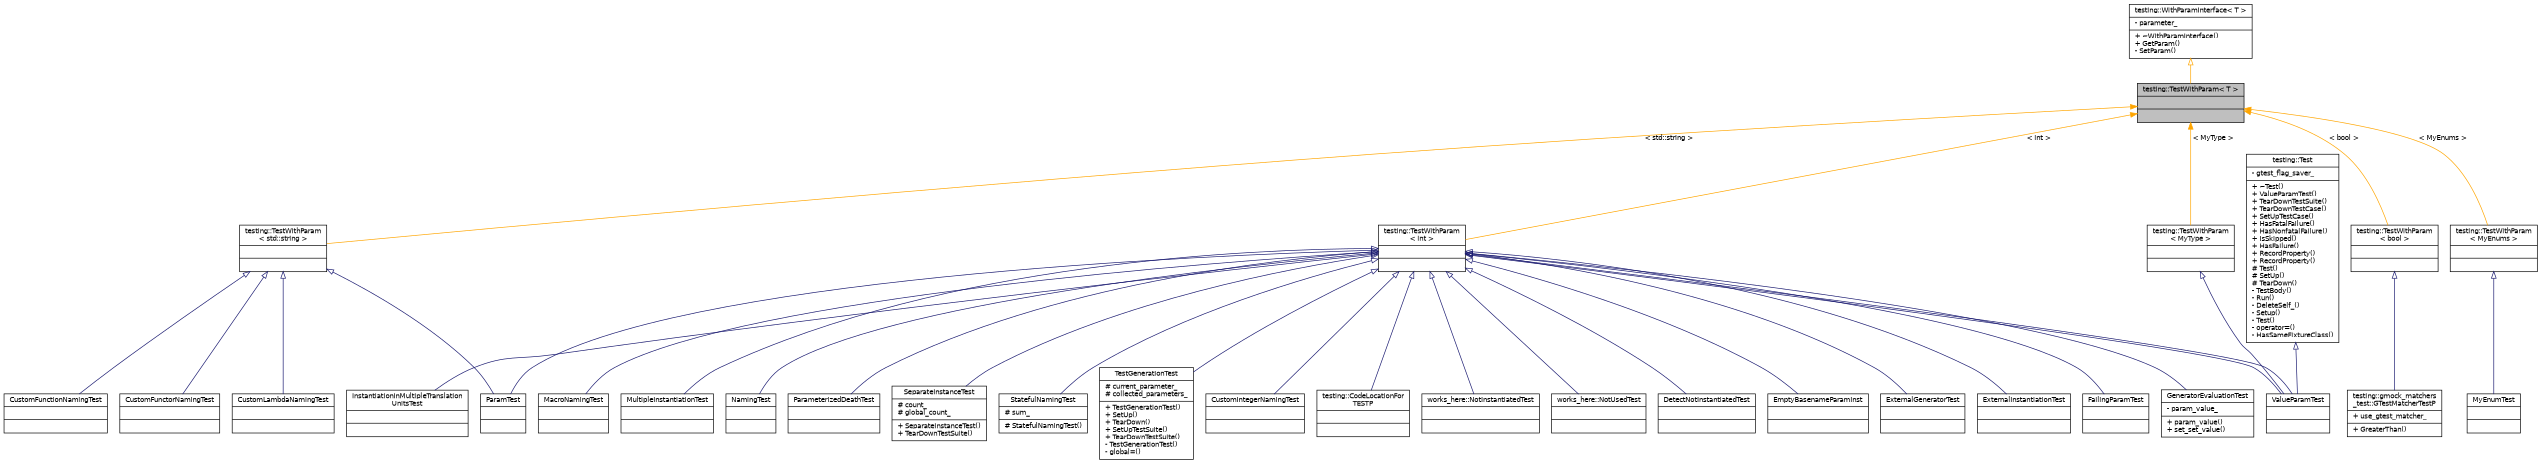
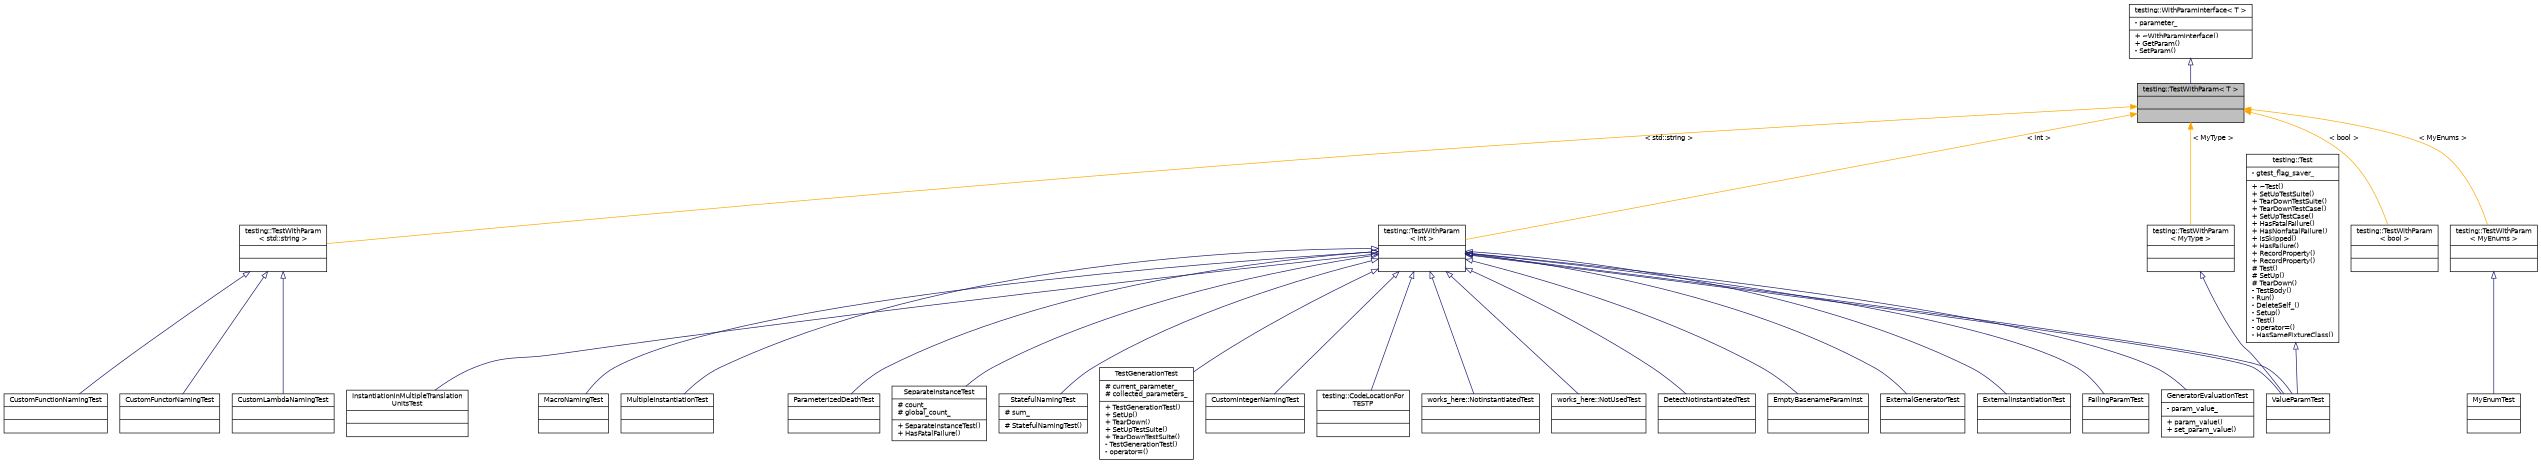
edge "testing::TestWithParam< T >" -> "testing::WithParamInterface< T >": color orange -> midnightblue
node "testing::Test": text "+ ValueParamTest()" -> "+ SetUpTestSuite()"
node "ParamTest": removed
node "NamingTest": removed
node "testing::gmock_matchers": removed
node "GeneratorEvaluationTest": text "+ set_set_value()" -> "+ set_param_value()"
node "SeparateInstanceTest": text "+ TearDownTestSuite()" -> "+ HasFatalFailure()"
node "TestGenerationTest": text "- global=()" -> "- operator=()"
